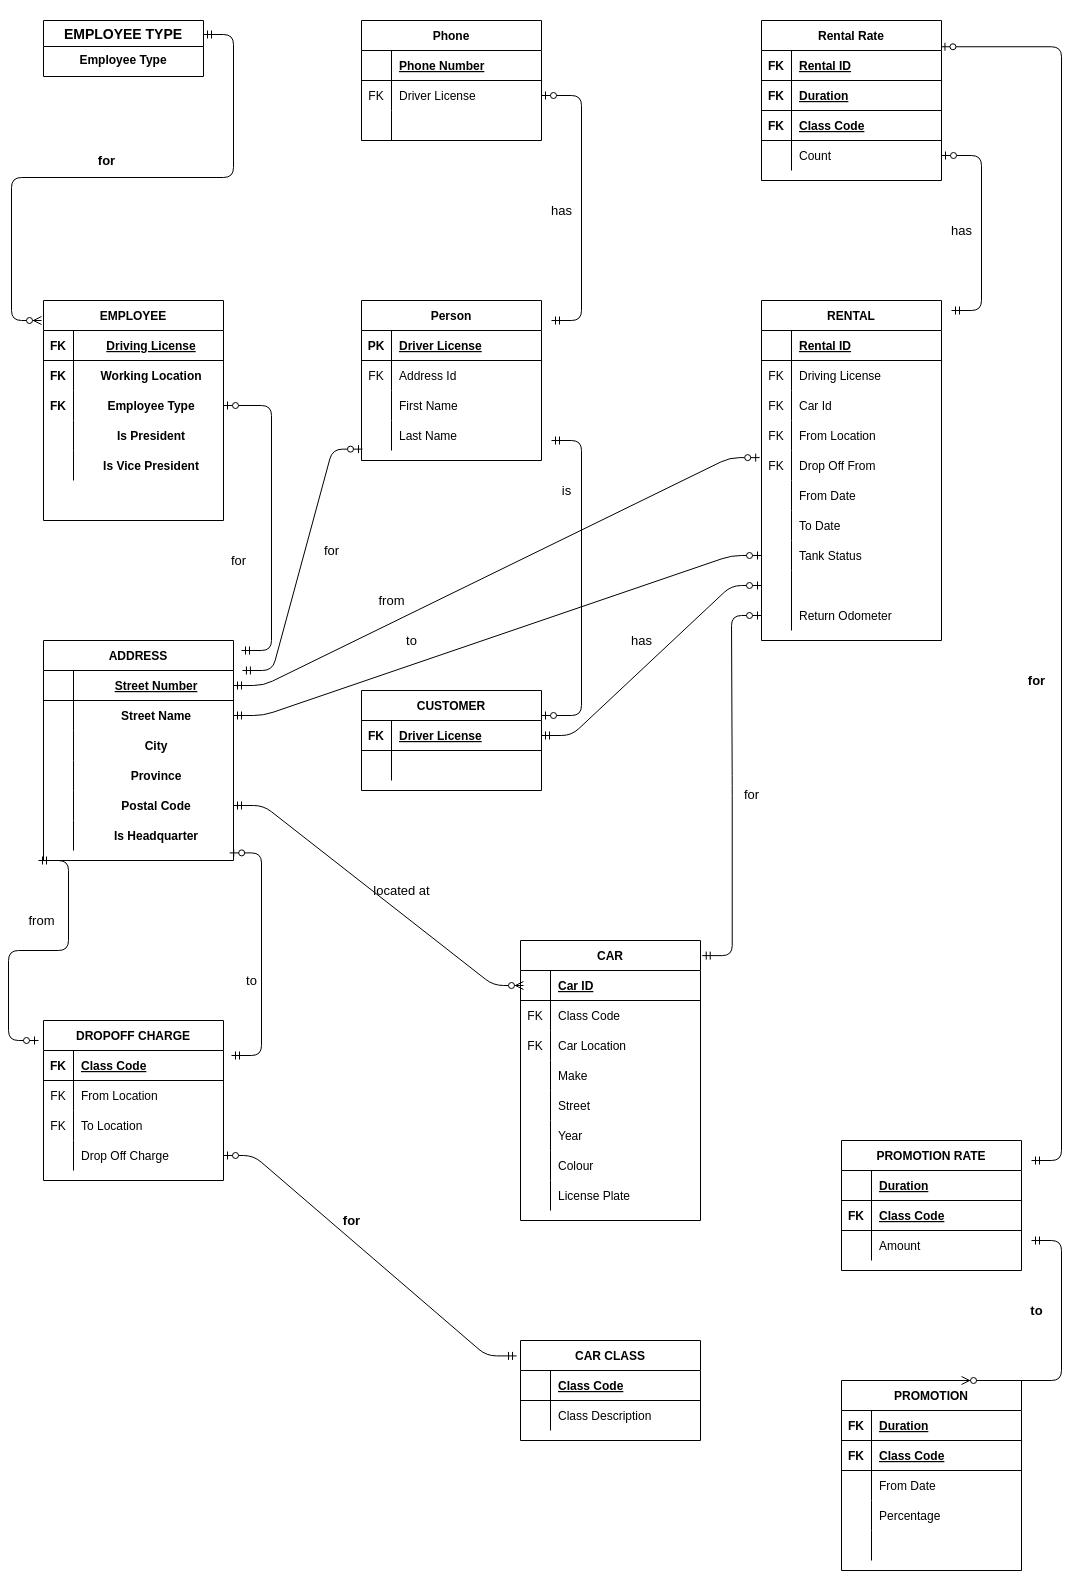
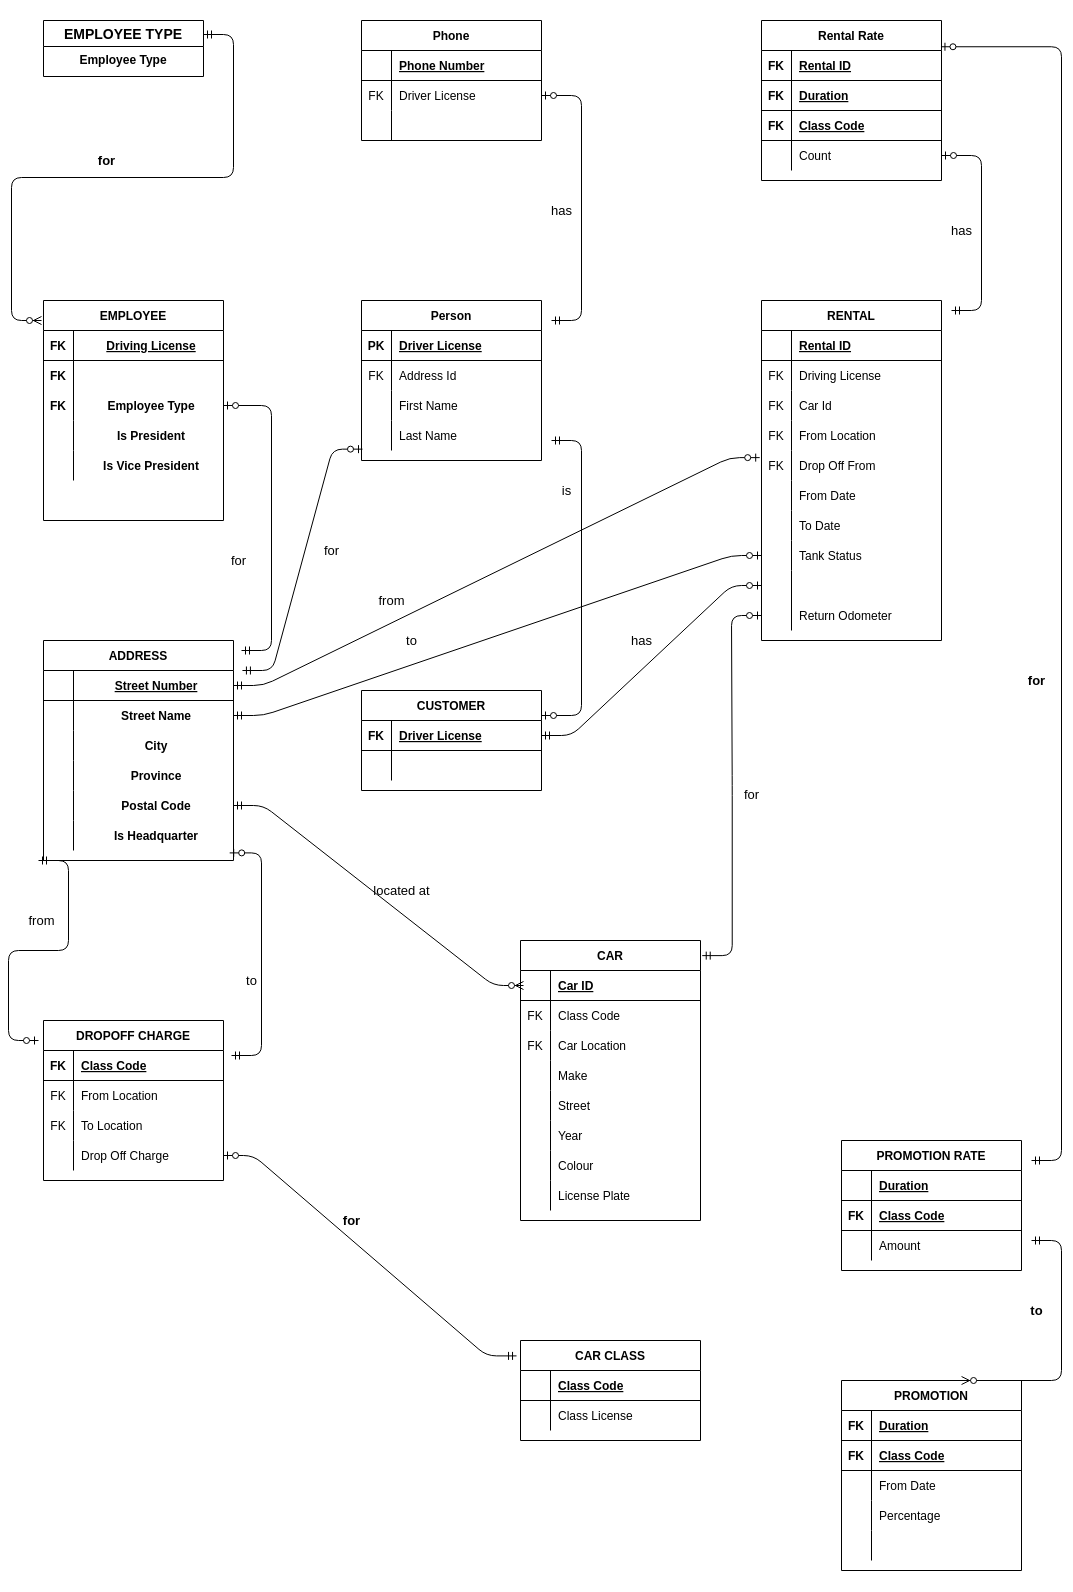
node "Working Location": removed
node "Class Description": label "Class Description" -> "Class License"
